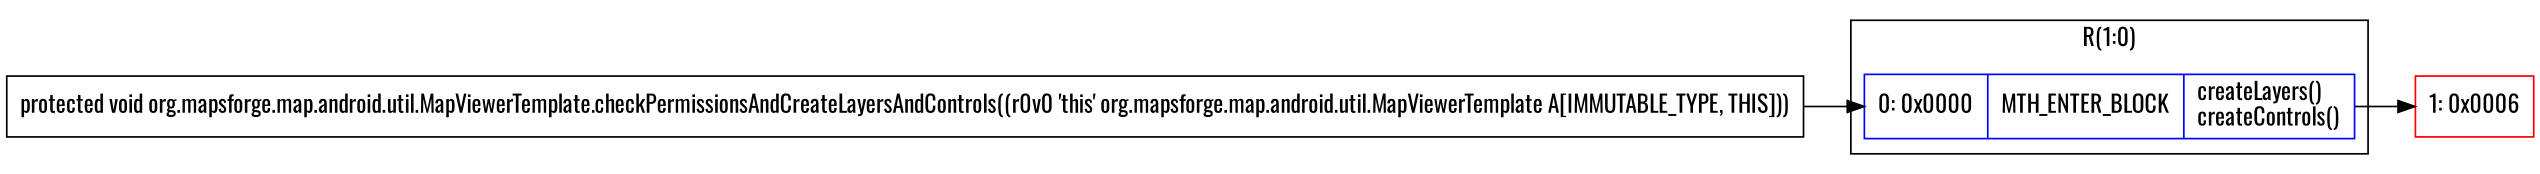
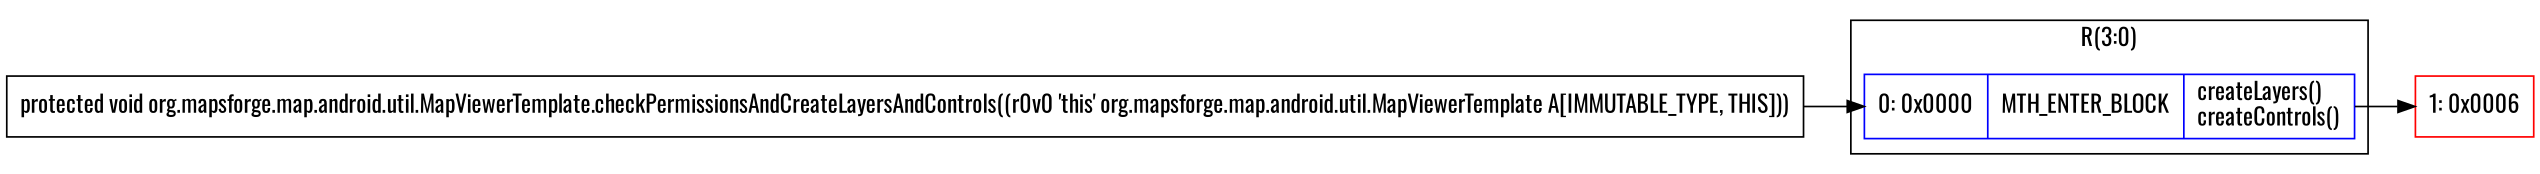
cluster "R(1:0)": label "R(1:0)" -> "R(3:0)"
